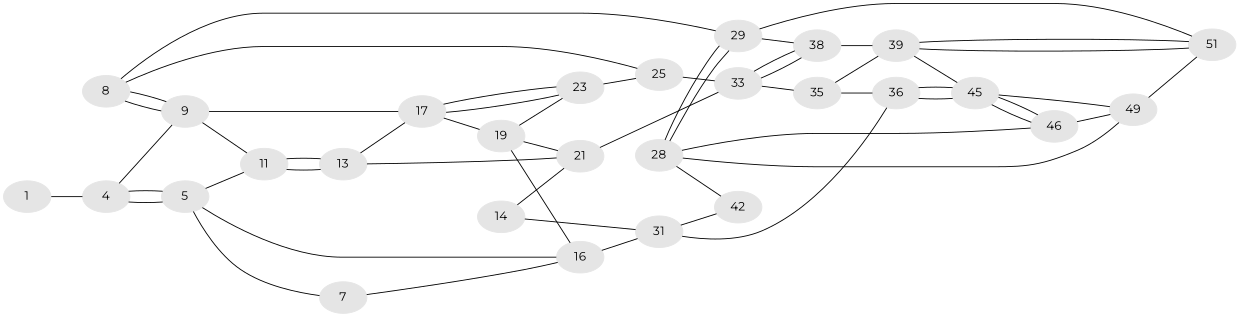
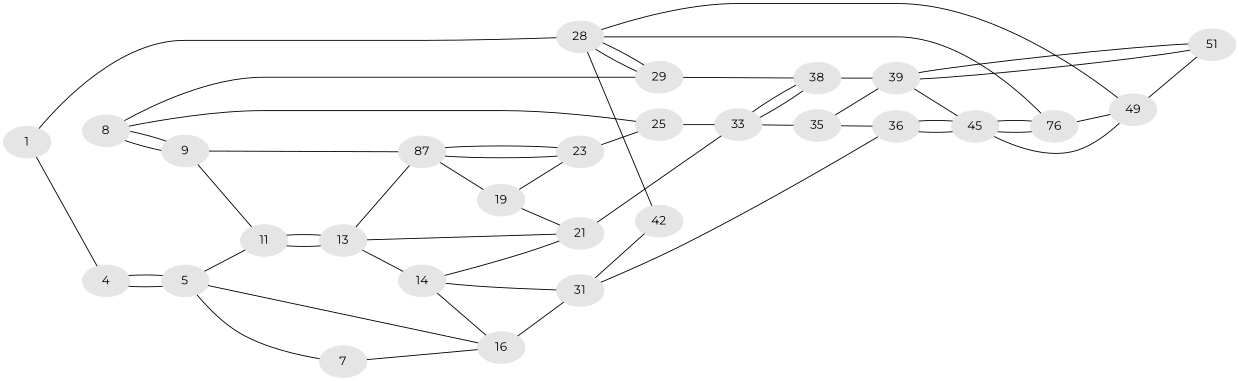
edge "29" -- "51": removed
edge "28" -- "1": added
node "17": label "17" -> "87"
node "46": label "46" -> "76"
edge "9" -- "4": removed
edge "19" -- "16": now "14" -- "16"
edge "13" -- "14": added
